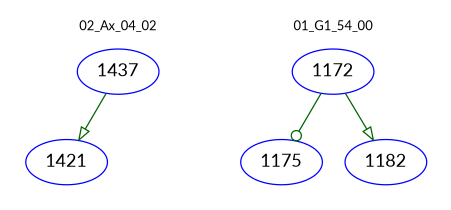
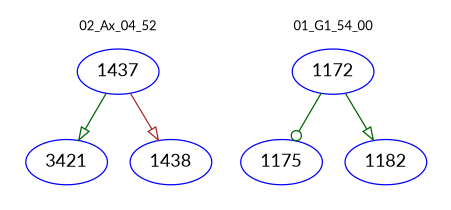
cluster "02_Ax_04_02": label "02_Ax_04_02" -> "02_Ax_04_52"
node "1421": label "1421" -> "3421"
node "1438": added
